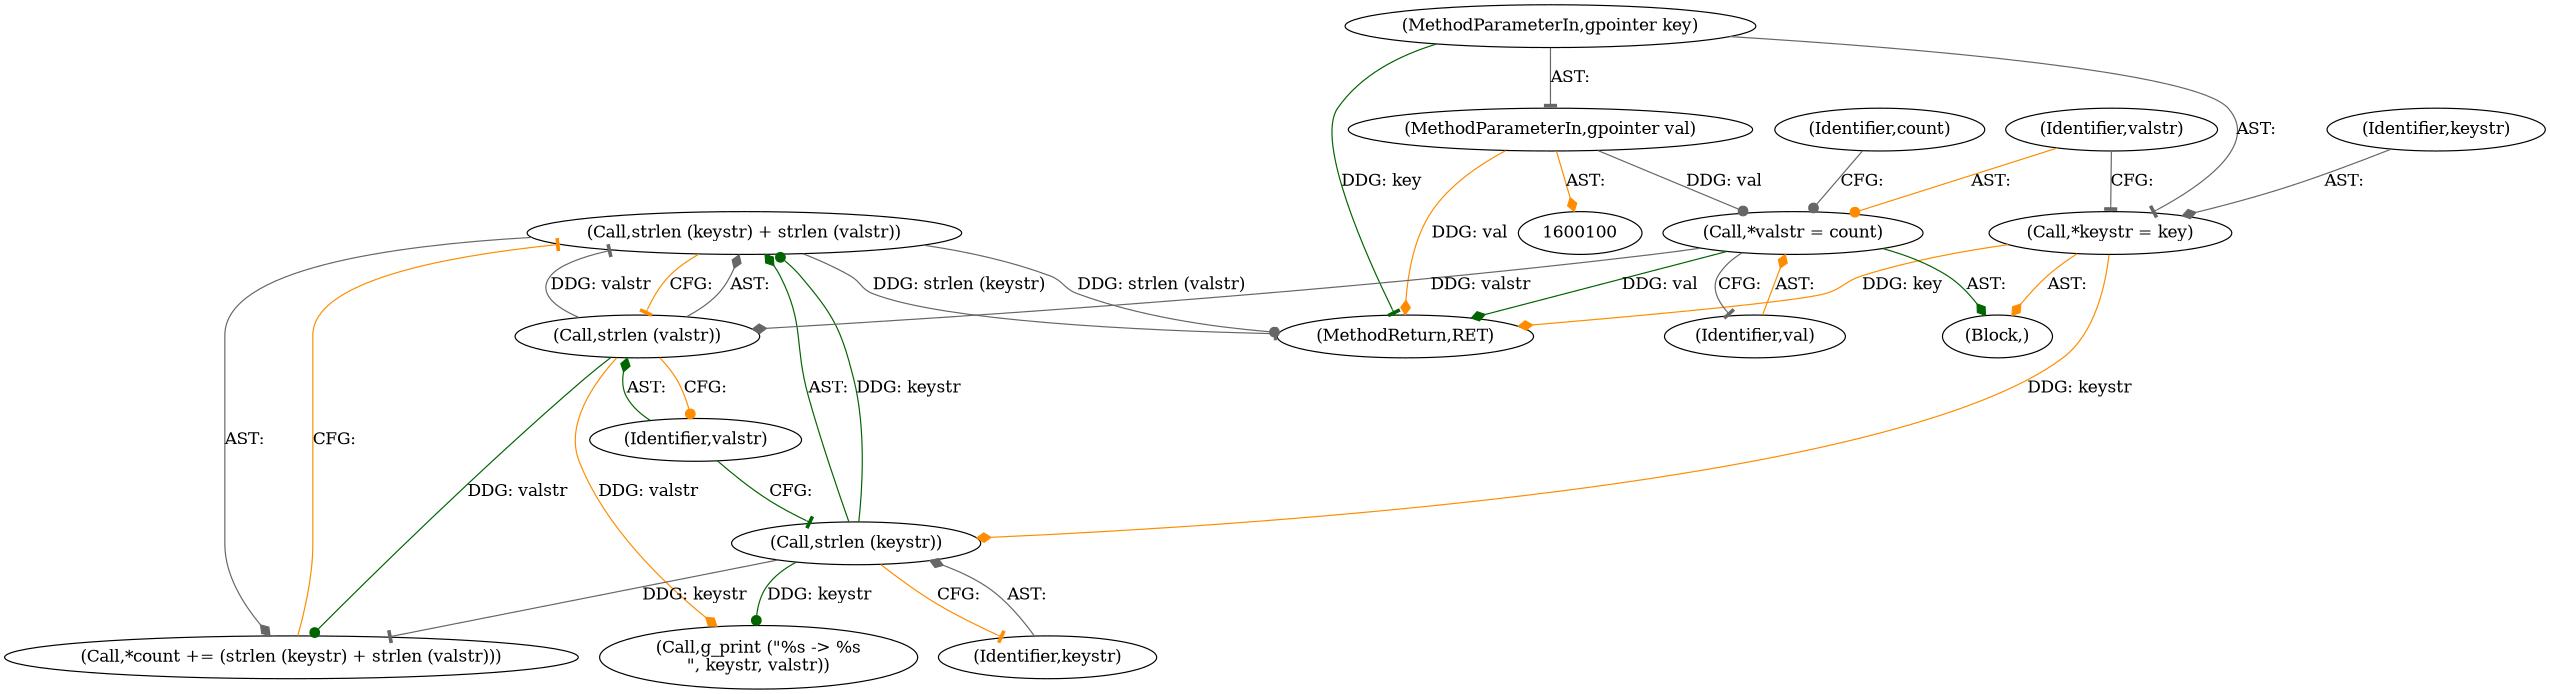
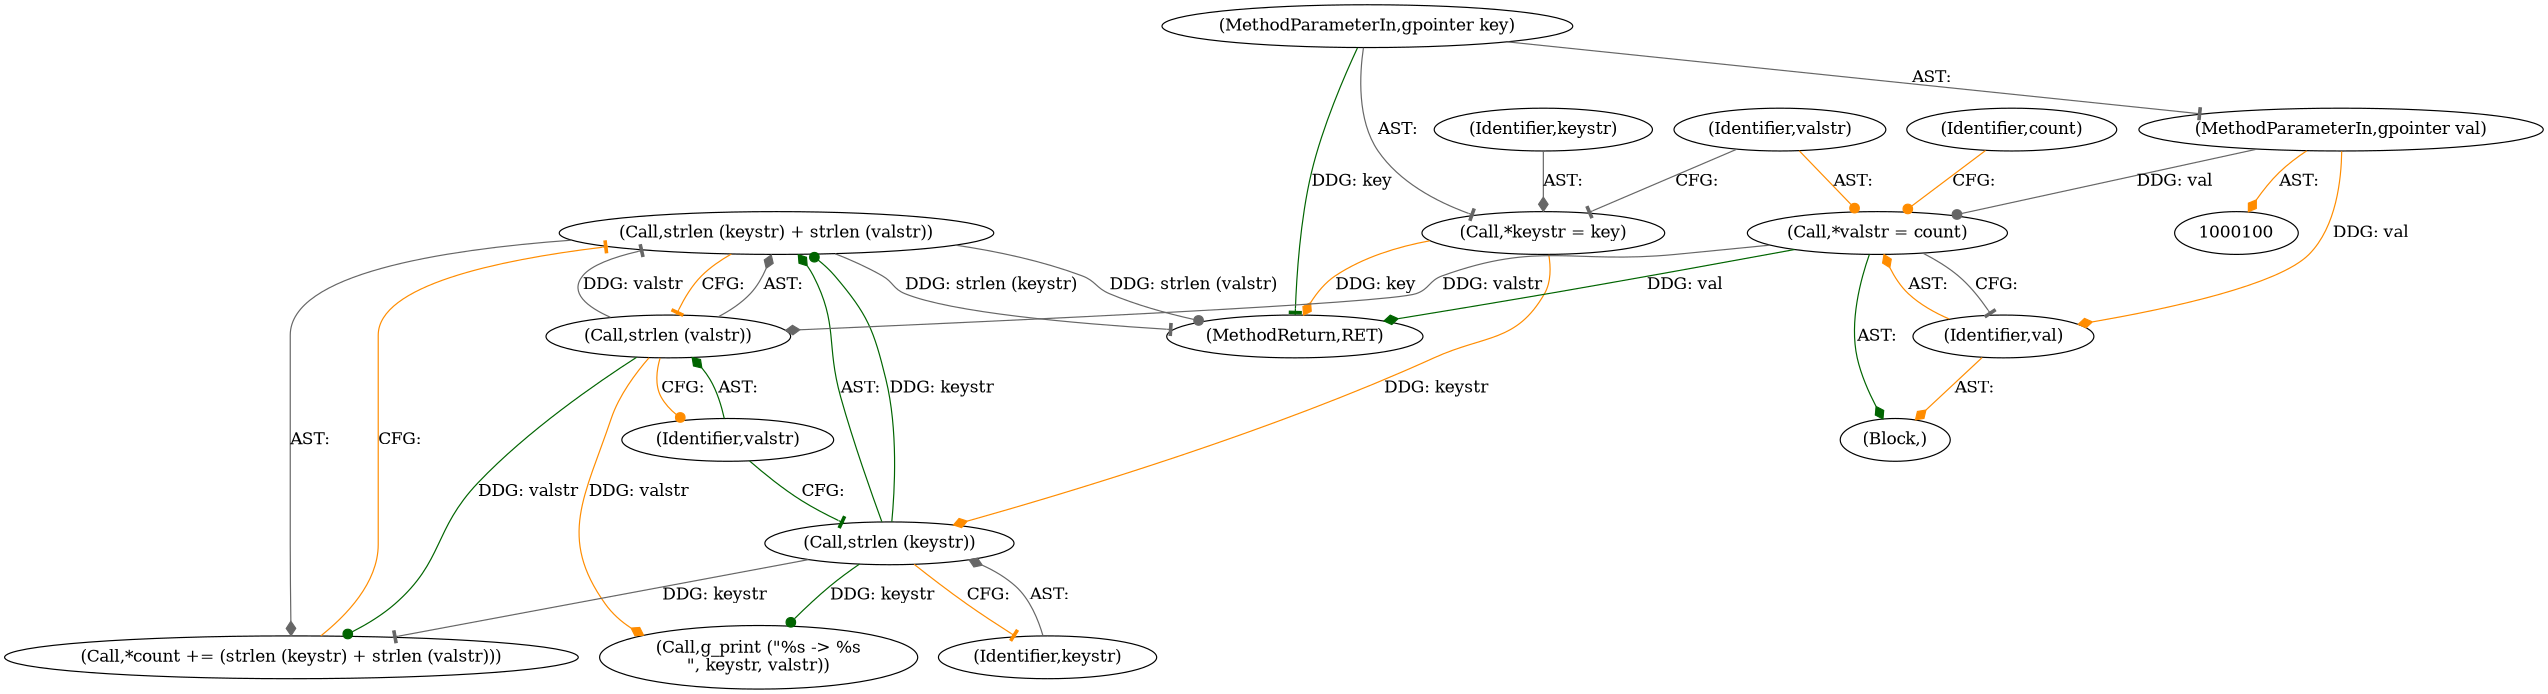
edge "(Identifier,count)" -> "(Call,*valstr = count)": color gray40 -> darkorange
edge "(MethodParameterIn,gpointer val)" -> "(MethodReturn,RET)": now "(MethodParameterIn,gpointer val)" -> "(Identifier,val)"
node "1600100": label "1600100" -> "1000100"
edge "(Call,*keystr = key)" -> "(Block,)": now "(Identifier,val)" -> "(Block,)"
